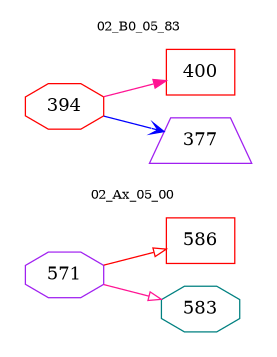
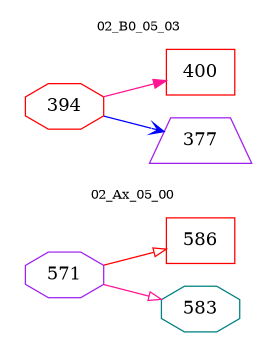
cluster "02_B0_05_83": label "02_B0_05_83" -> "02_B0_05_03"
